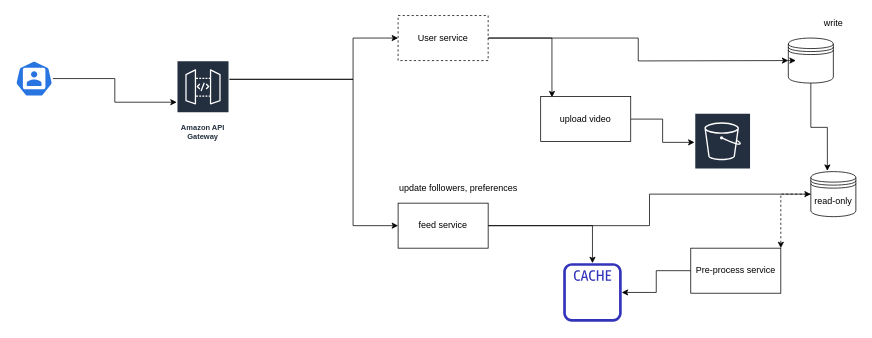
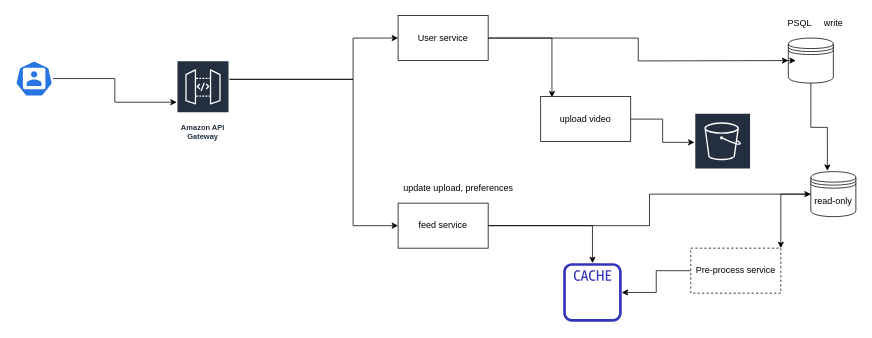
node "PSQL": added
node "User service": style dashed -> solid
node "update followers, preferences": label "update followers, preferences" -> "update upload, preferences"
edge "read-only" -> "Pre-process service": style dashed -> solid
node "Pre-process service": style solid -> dashed
